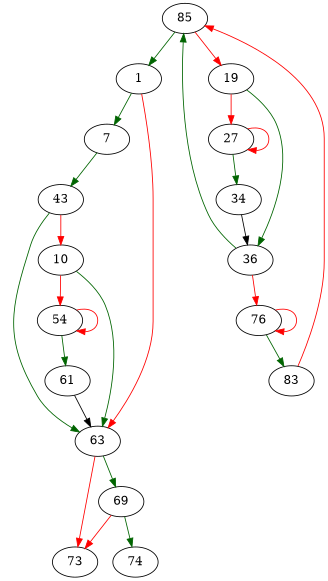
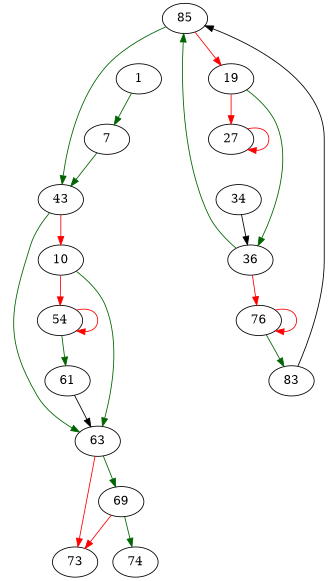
edge "85" -> "1": now "85" -> "43"
edge "27" -> "34": removed
edge "83" -> "85": color red -> black
edge "1" -> "63": removed
